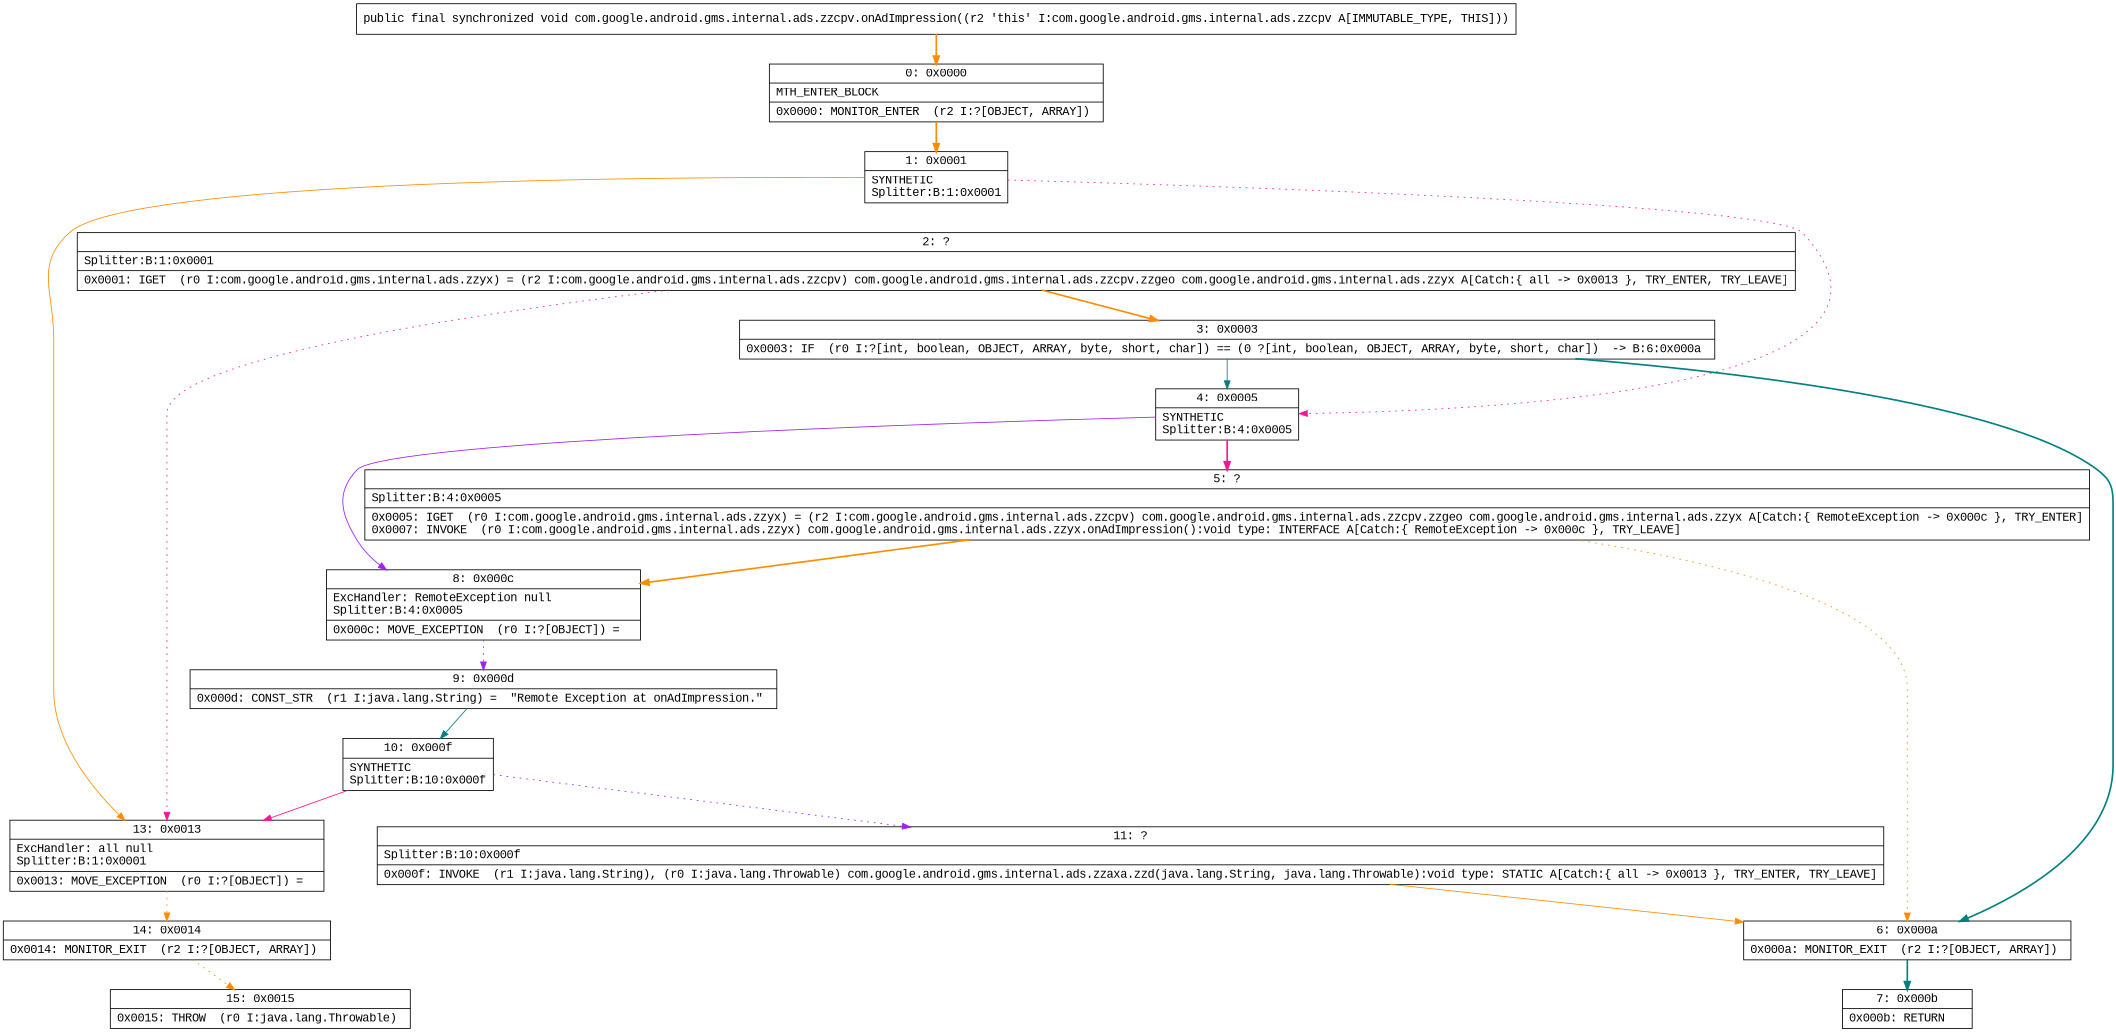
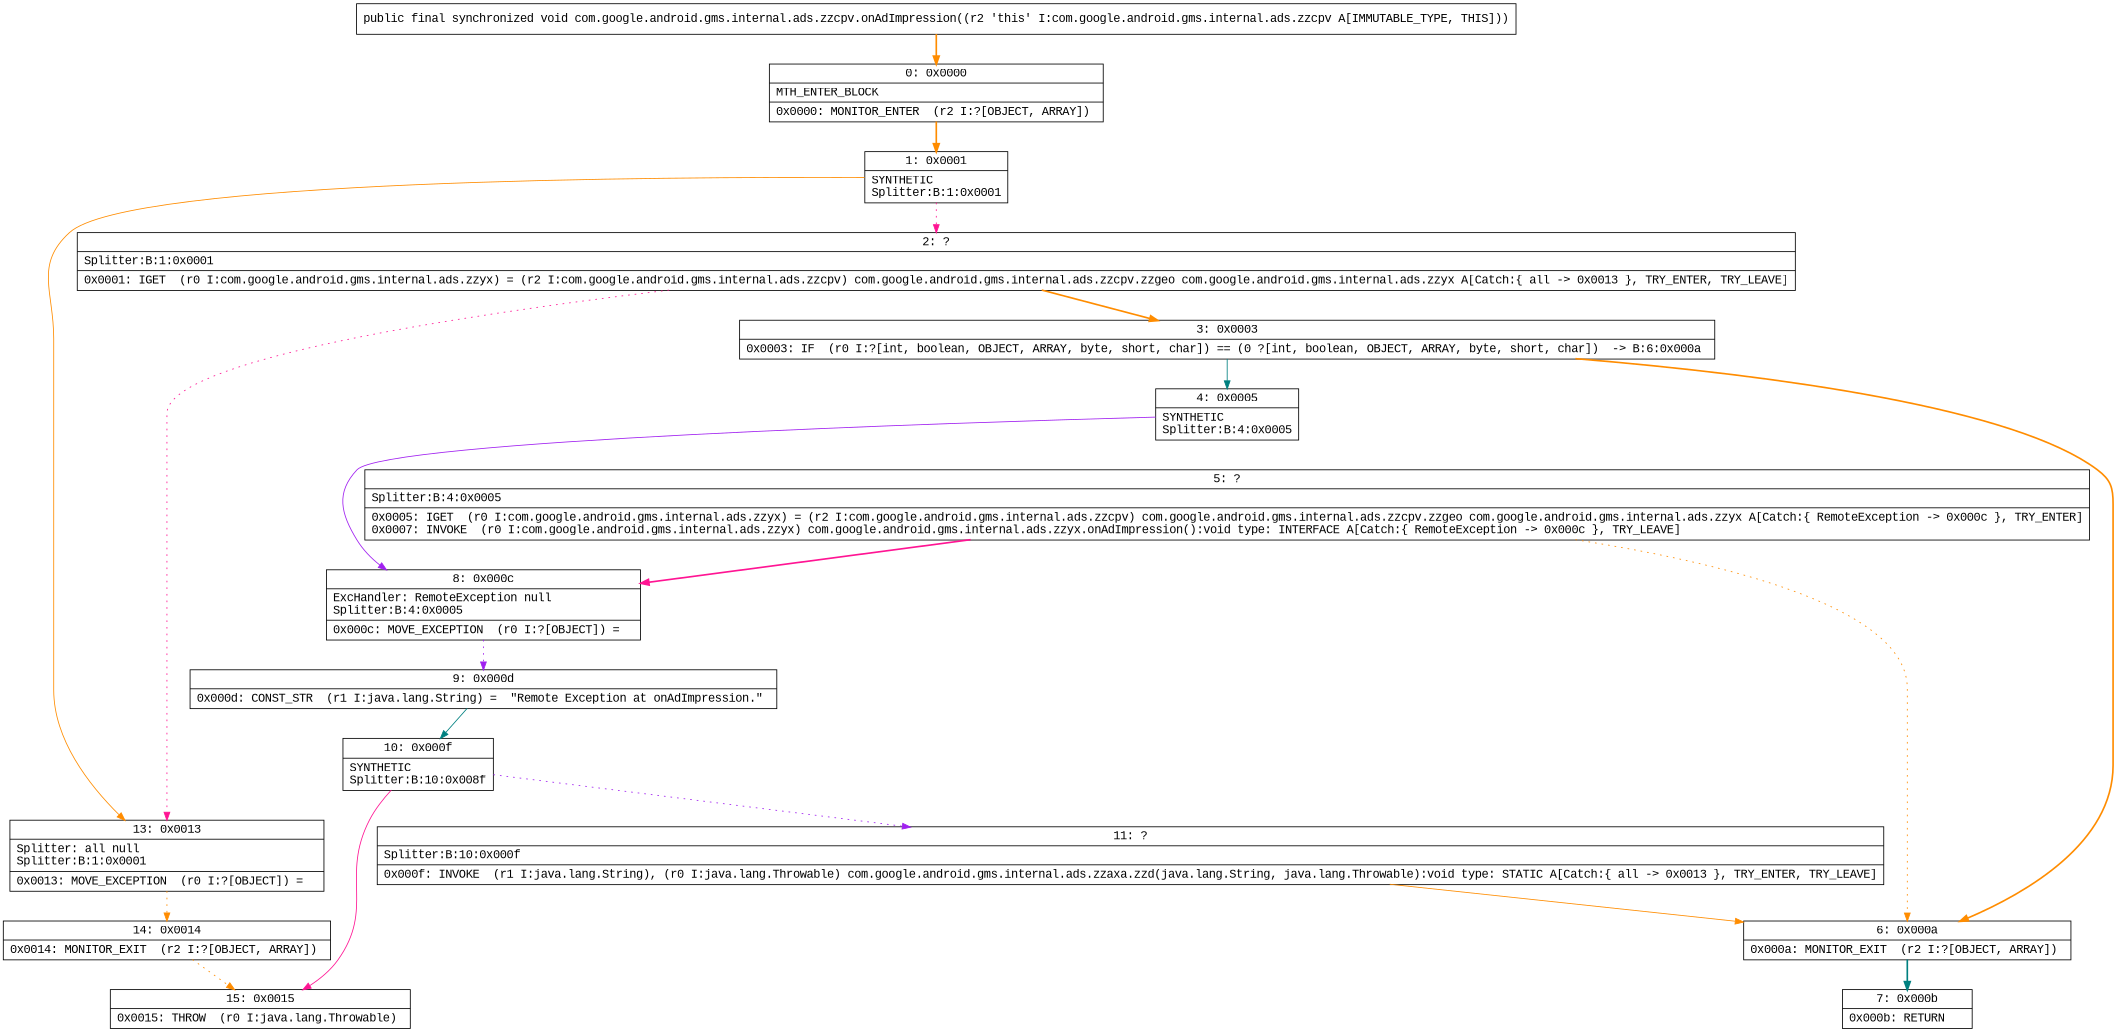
edge "1: 0x0001" -> "4: 0x0005": now "1: 0x0001" -> "2: ?"
edge "4: 0x0005" -> "5: ?": removed
edge "3: 0x0003" -> "6: 0x000a": color teal -> darkorange
edge "5: ?" -> "8: 0x000c": color darkorange -> deeppink
node "10: 0x000f": text "Splitter:B:10:0x000f" -> "Splitter:B:10:0x008f"
edge "10: 0x000f" -> "13: 0x0013": now "10: 0x000f" -> "15: 0x0015"
node "13: 0x0013": text "ExcHandler: all null" -> "Splitter: all null"
